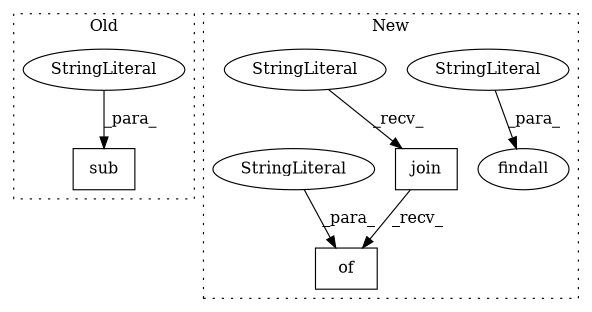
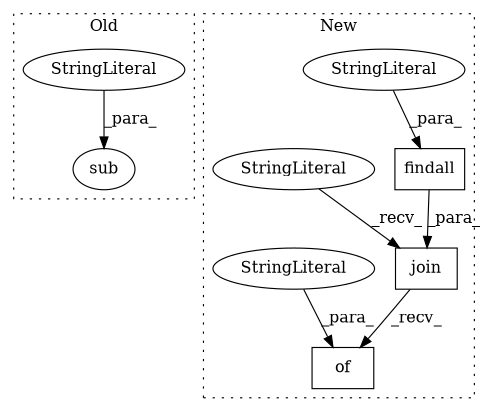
node "sub": shape box -> ellipse
node "findall": shape ellipse -> box
edge "findall" -> "join": added, label "_para_"
